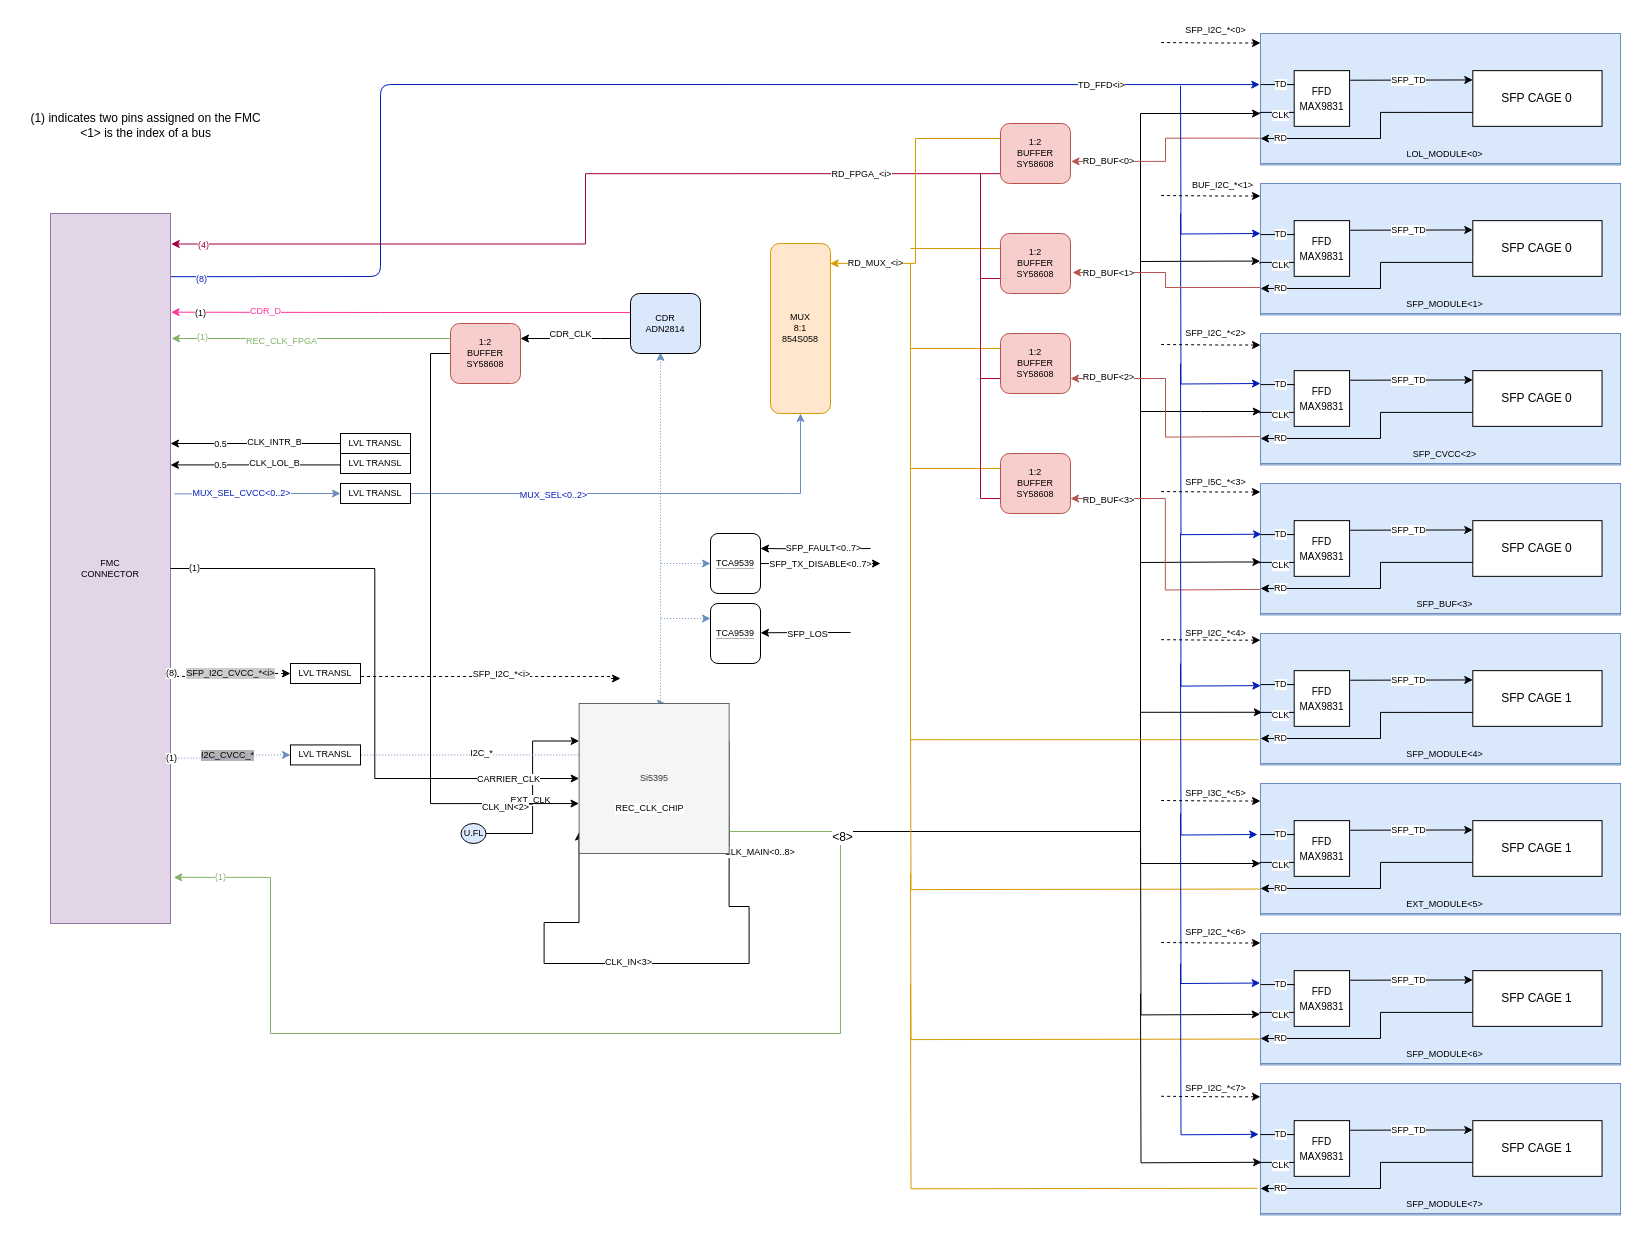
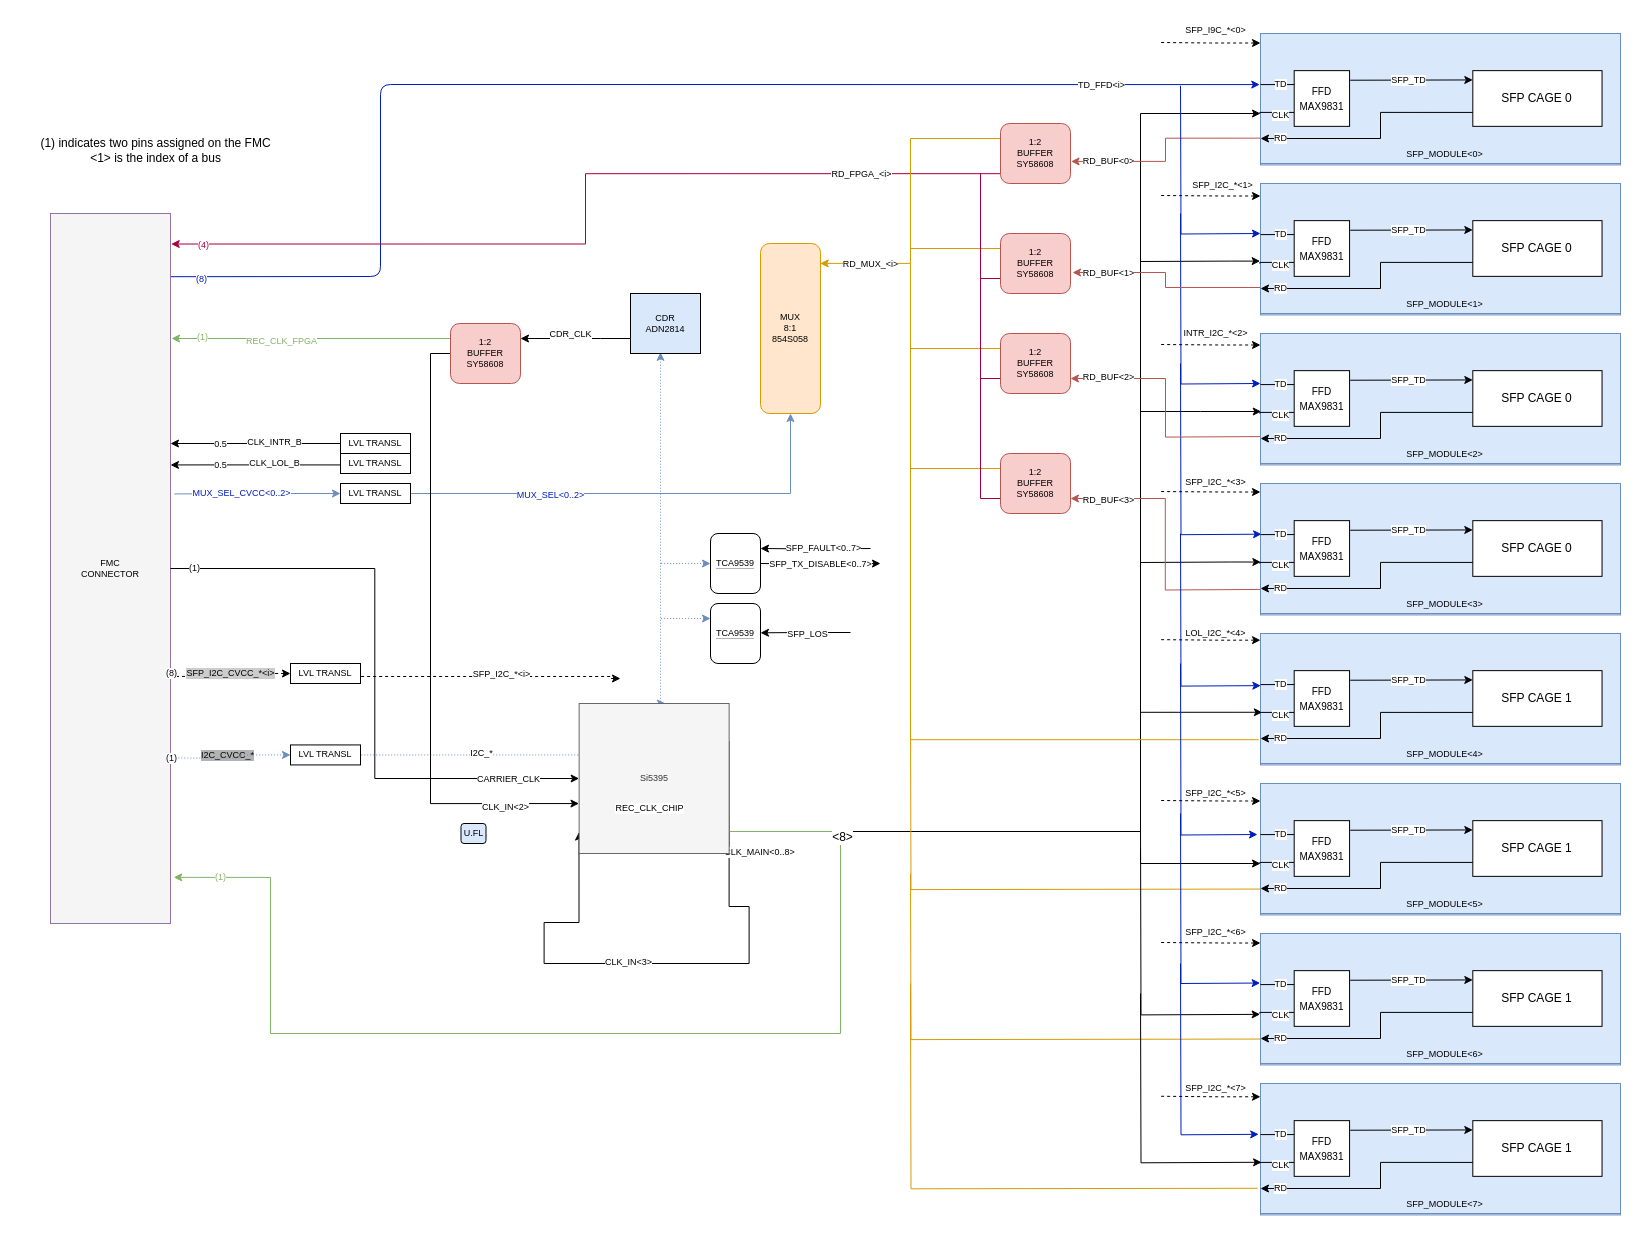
node "SFP_I2C_*<0>": label "SFP_I2C_*<0>" -> "SFP_I9C_*<0>"
node "(1) indicates two pins assigned on the FMC <1> is the index of a bus": moved (146, 119) -> (156, 144)
node "LOL_MODULE<0>": label "LOL_MODULE<0>" -> "SFP_MODULE<0>"
node "BUF_I2C_*<1>": label "BUF_I2C_*<1>" -> "SFP_I2C_*<1>"
edge "CDR ADN2814" -> "FMC CONNECTOR": removed, labels "CDR_D", "(1)"
node "CDR ADN2814": shape rounded rectangle -> rectangle
node "MUX 8:1 854S058": moved (801, 329) -> (791, 329)
node "SFP_I2C_*<2>": label "SFP_I2C_*<2>" -> "INTR_I2C_*<2>"
node "SFP_CVCC<2>": label "SFP_CVCC<2>" -> "SFP_MODULE<2>"
node "SFP_I5C_*<3>": label "SFP_I5C_*<3>" -> "SFP_I2C_*<3>"
node "FMC CONNECTOR": fillcolor #e1d5e7 -> #f5f5f5
node "SFP_BUF<3>": label "SFP_BUF<3>" -> "SFP_MODULE<3>"
node "SFP_I2C_*<4>": label "SFP_I2C_*<4>" -> "LOL_I2C_*<4>"
node "SFP_I3C_*<5>": label "SFP_I3C_*<5>" -> "SFP_I2C_*<5>"
edge "U.FL" -> "Si5395": removed, label "EXT_CLK"
node "U.FL": shape ellipse -> rounded rectangle
node "EXT_MODULE<5>": label "EXT_MODULE<5>" -> "SFP_MODULE<5>"
